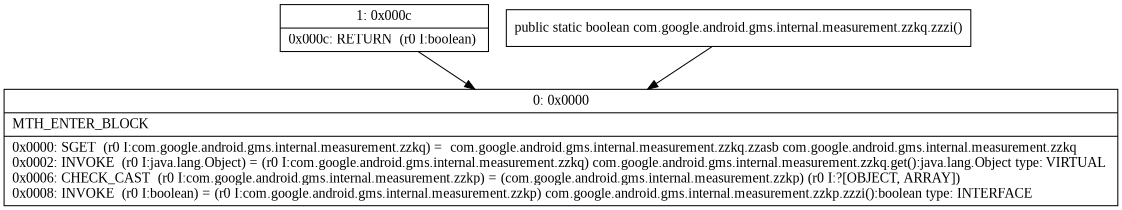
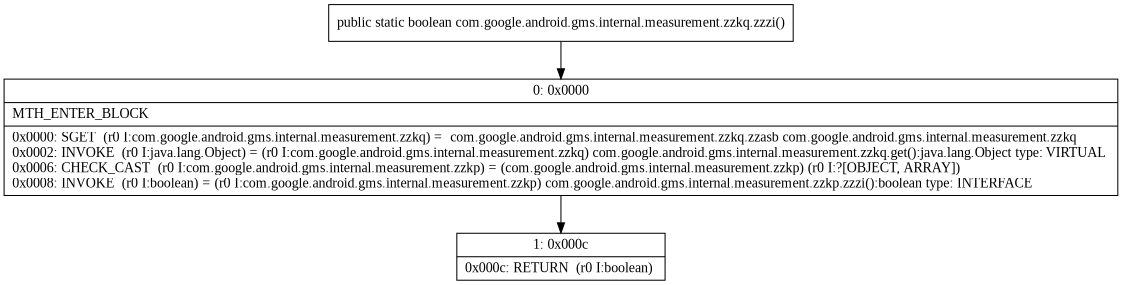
edge "1: 0x000c" -> "0: 0x0000": reversed
